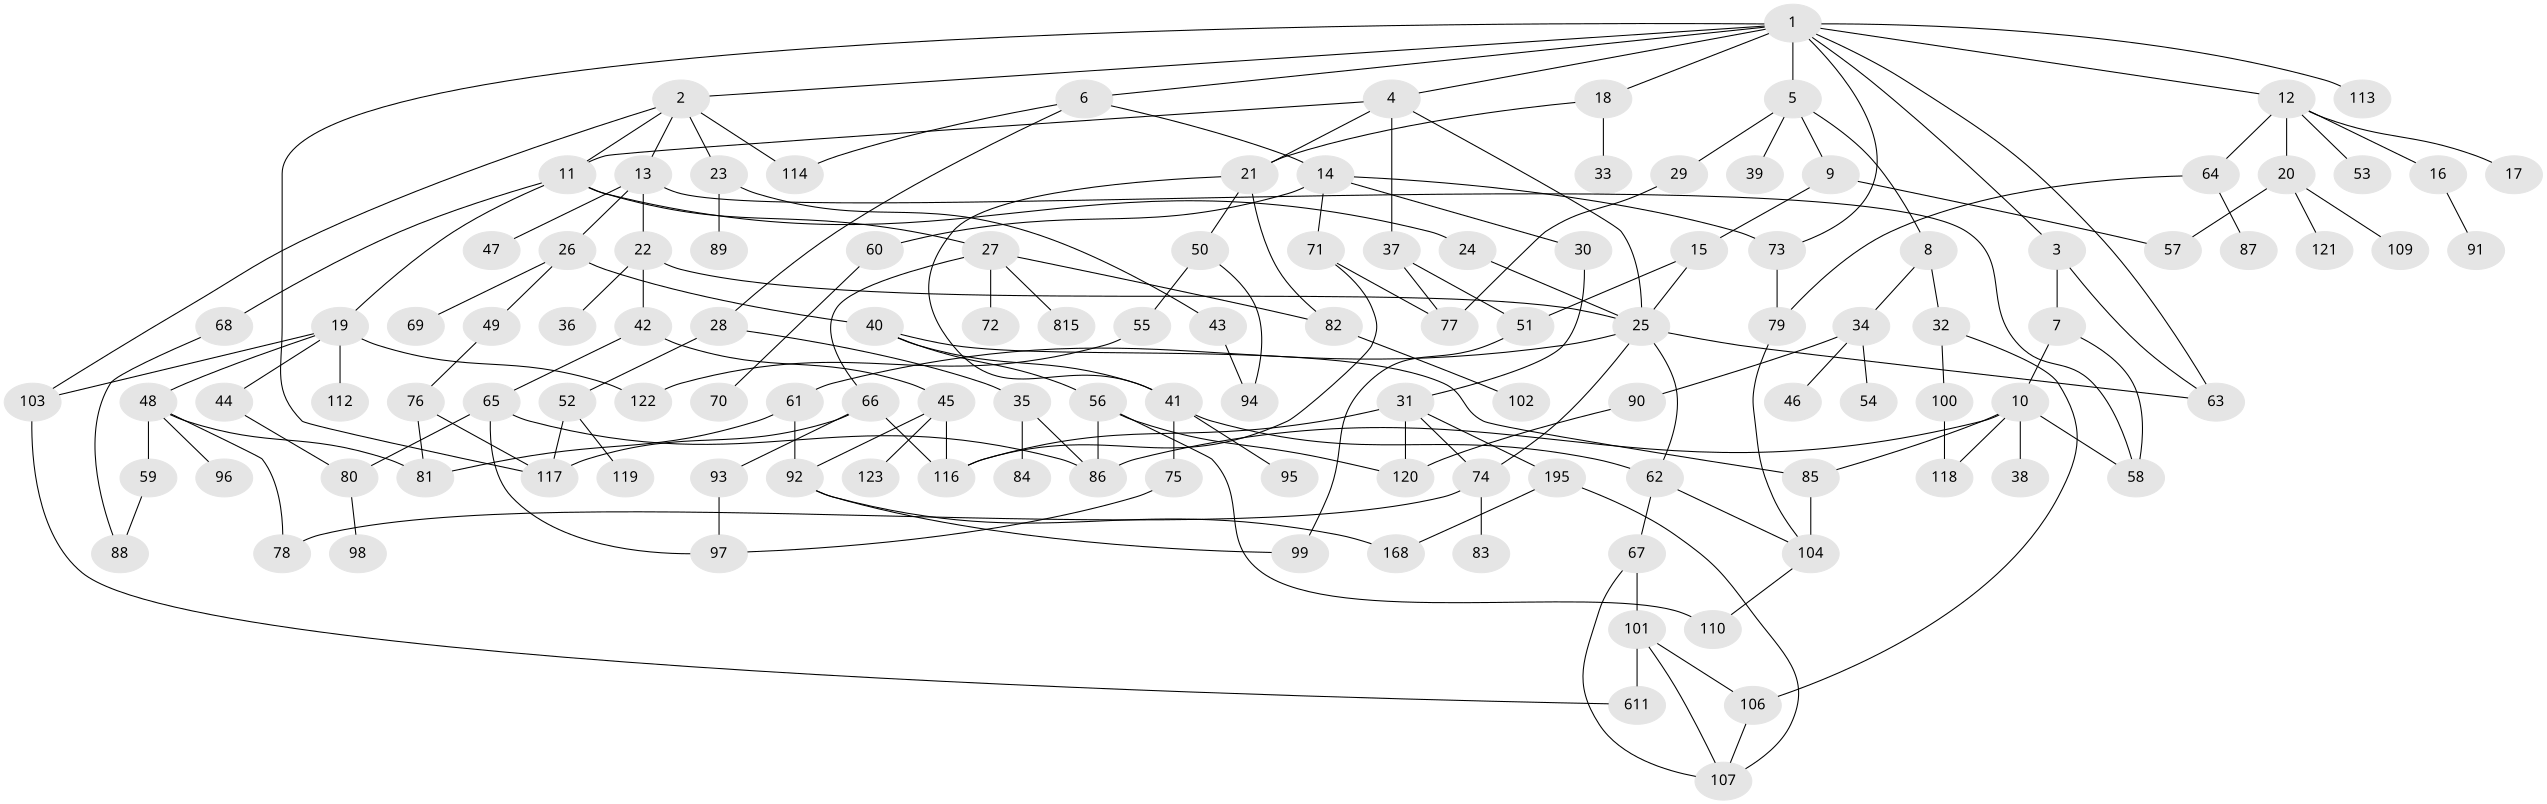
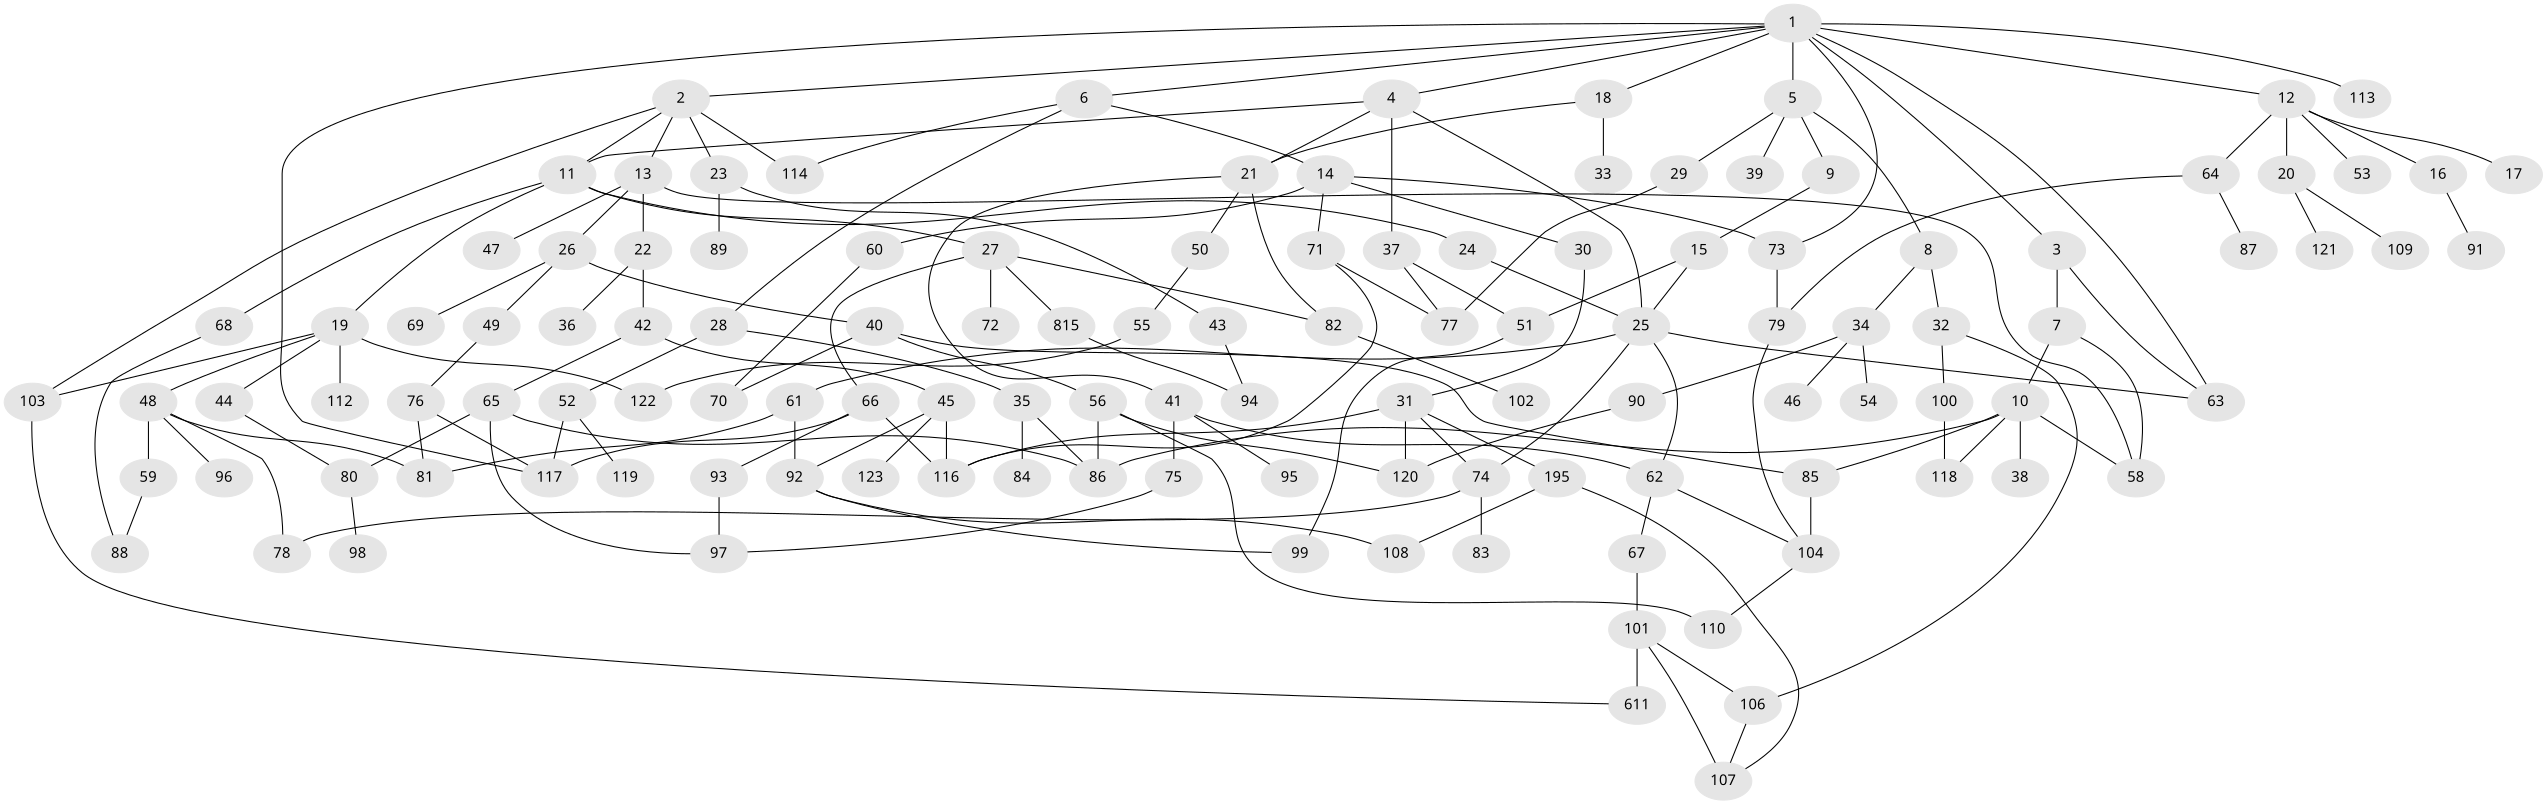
node "57": removed
edge "22" -- "25": removed
edge "50" -- "94": now "815" -- "94"
edge "40" -- "41": now "40" -- "70"
node "168": label "168" -> "108"
edge "67" -- "107": removed
